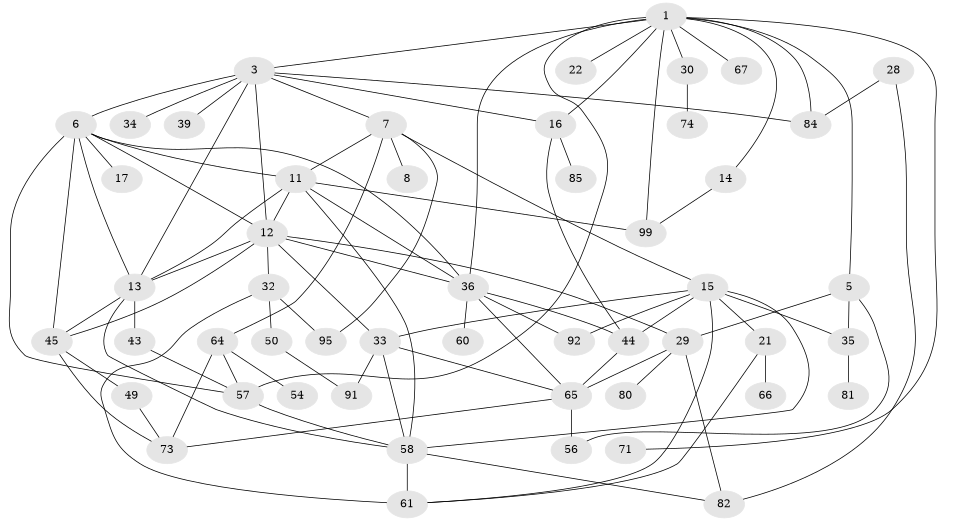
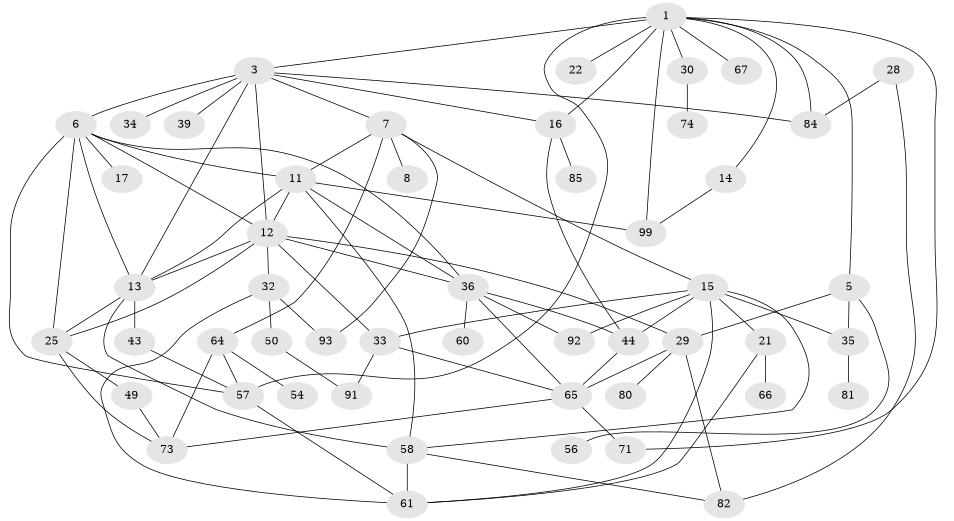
edge "1" -- "36": removed
node "45": label "45" -> "25"
node "95": label "95" -> "93"
edge "33" -- "58": removed
edge "65" -- "56": now "65" -- "71"
edge "57" -- "58": now "57" -- "61"
